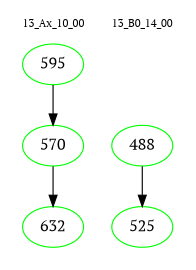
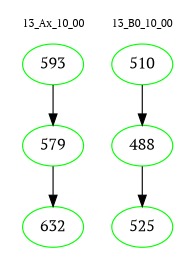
cluster "13_B0_14_00": label "13_B0_14_00" -> "13_B0_10_00"
node "595": label "595" -> "593"
node "510": added
node "570": label "570" -> "579"
